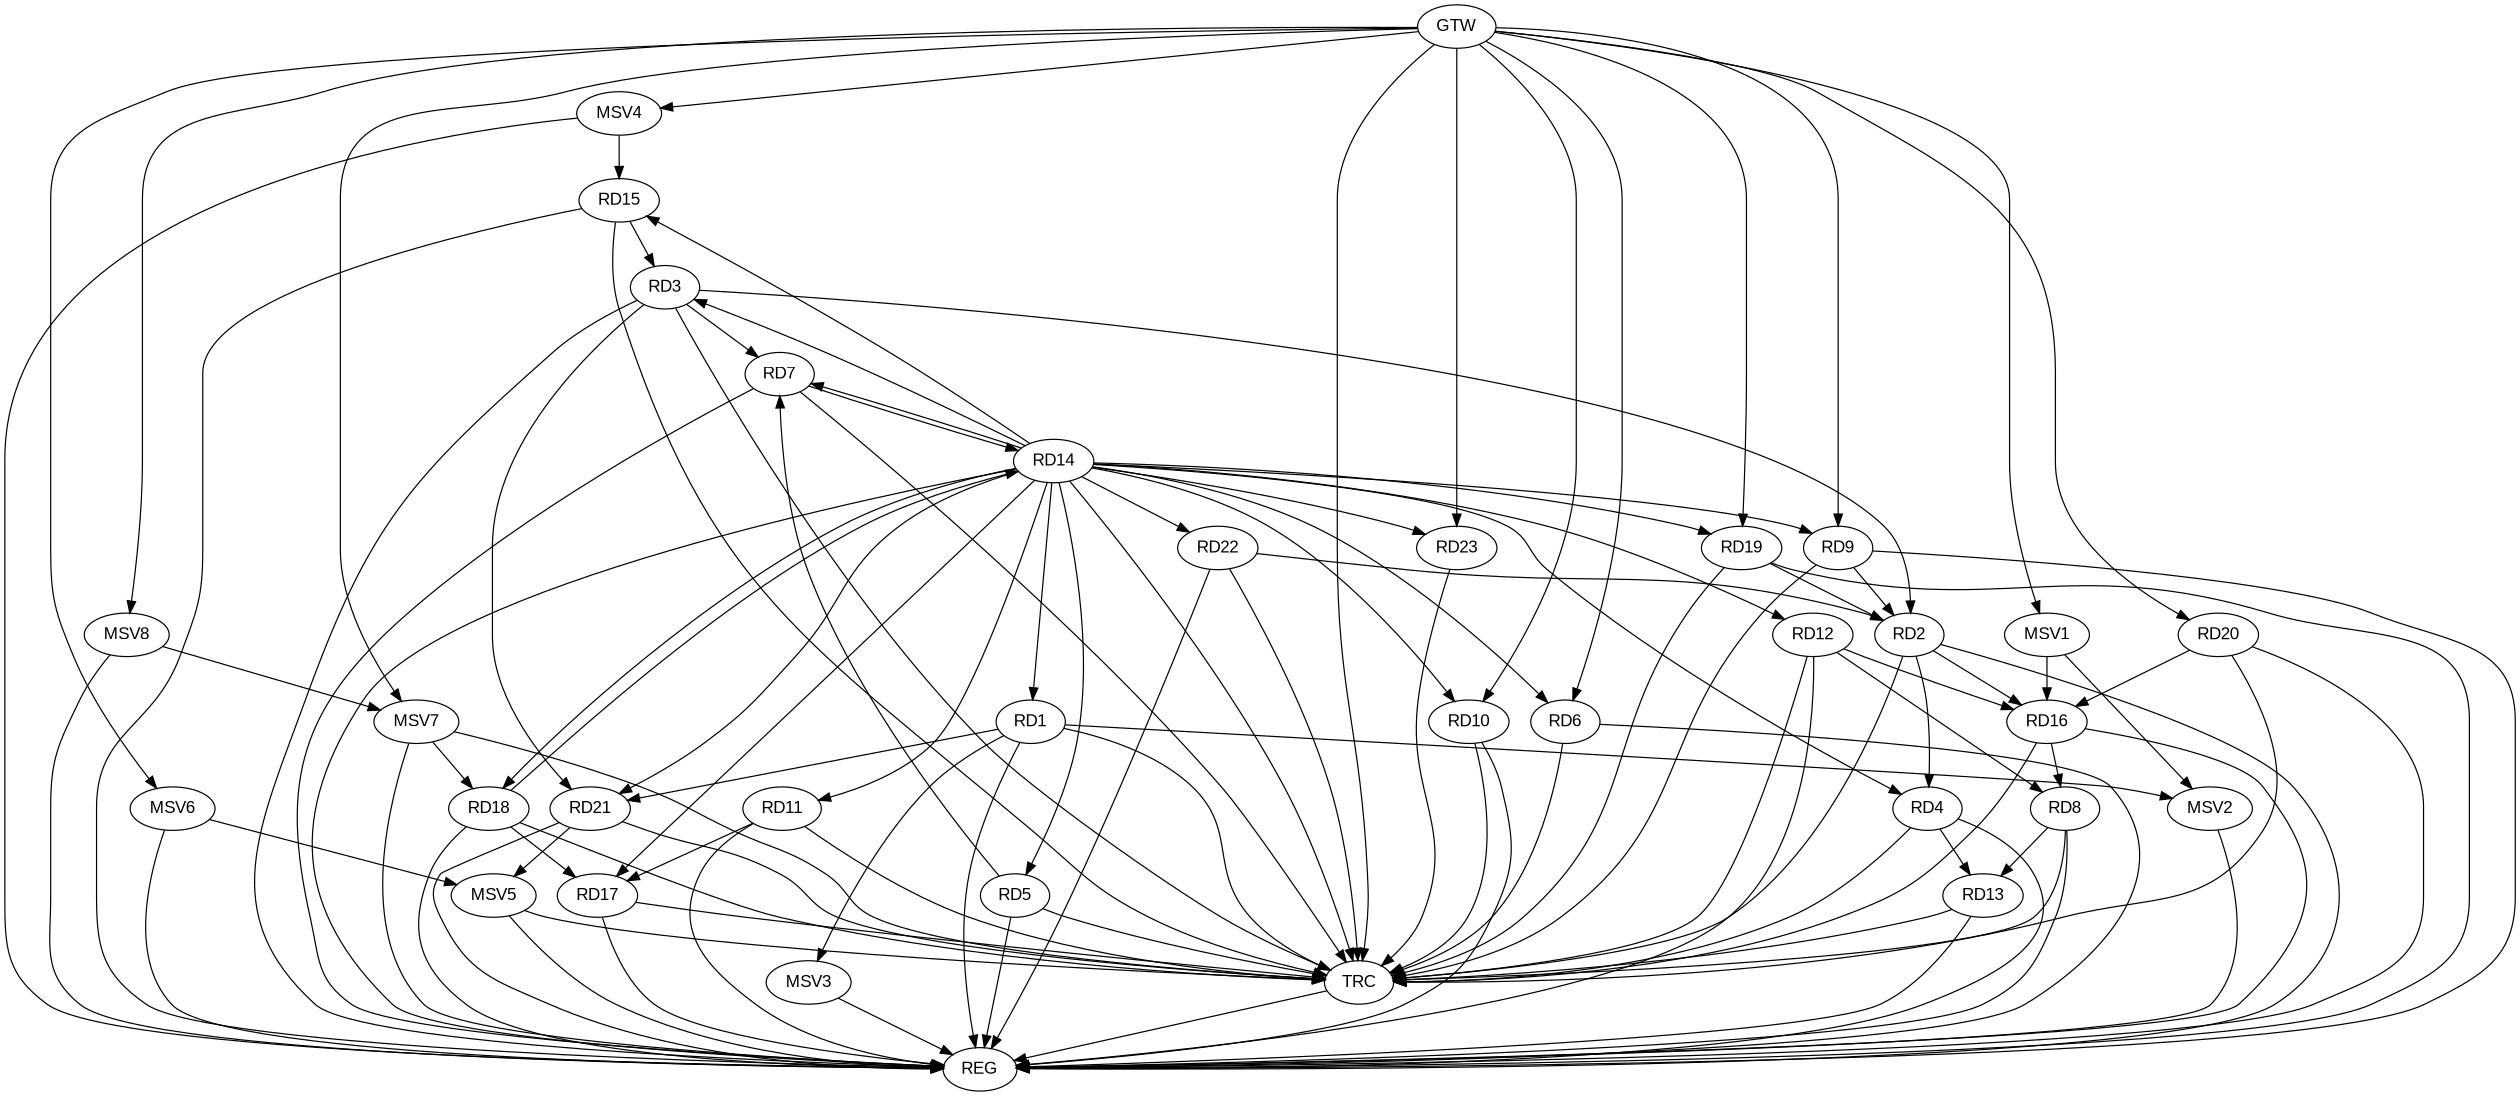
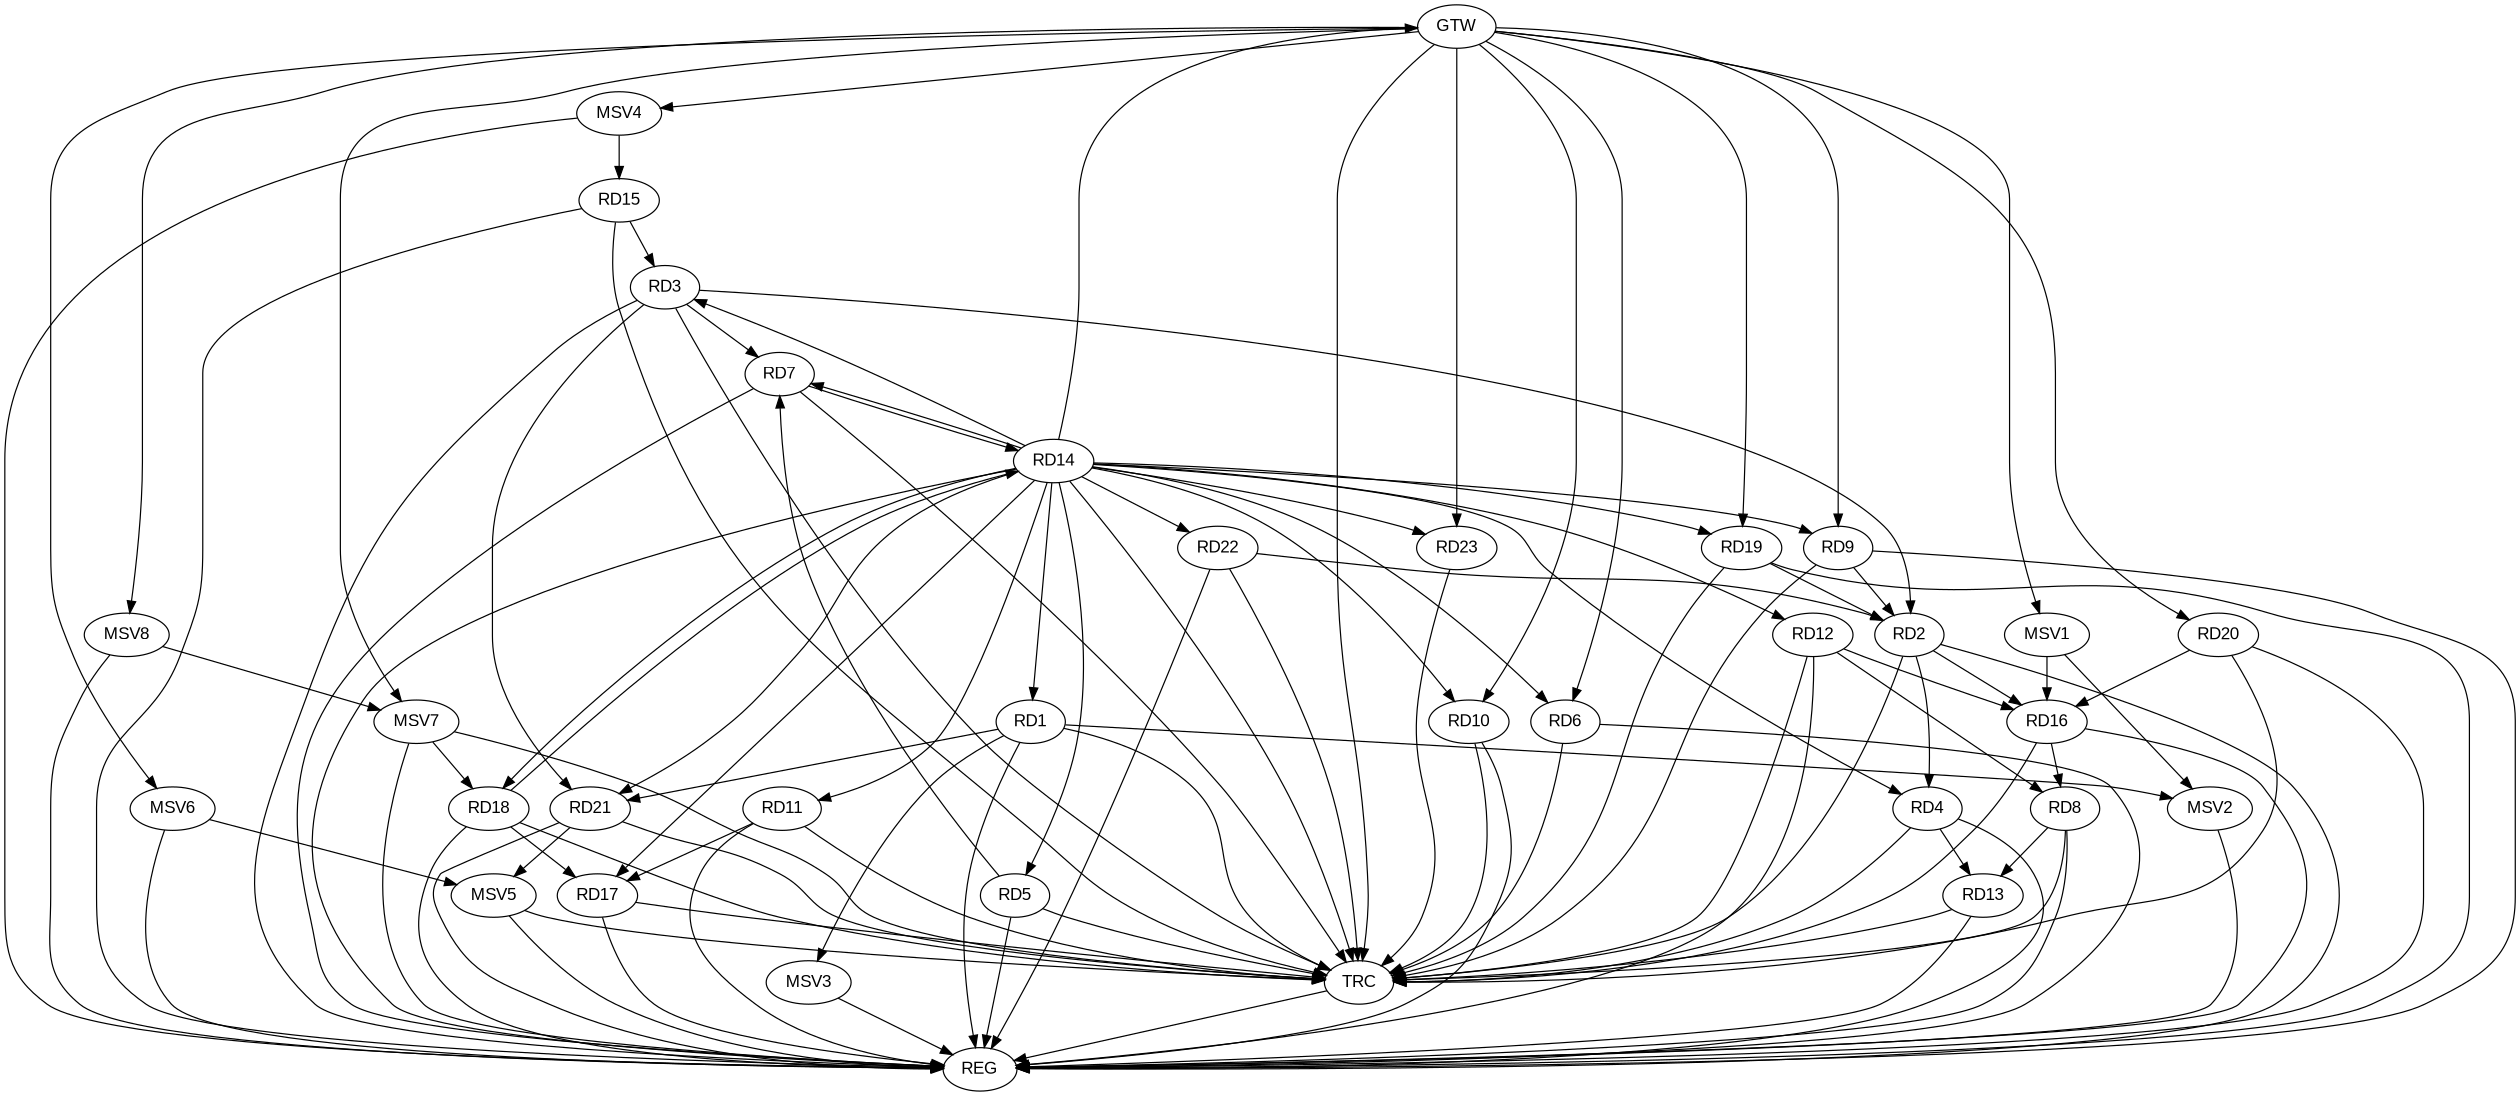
edge "RD14" -> "RD15": now "RD14" -> "GTW"
